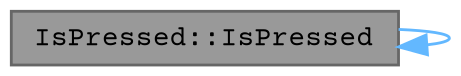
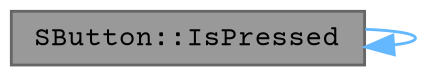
node "IsPressed::IsPressed": label "IsPressed::IsPressed" -> "SButton::IsPressed"
